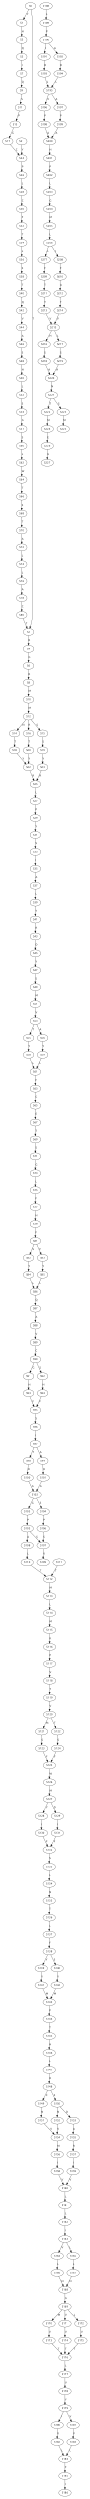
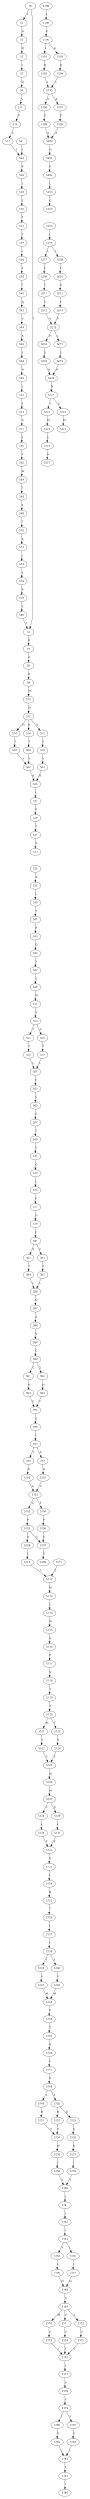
edge "S204" -> "S205": removed, label "M"
edge "S33" -> "S35": removed, label "I"
